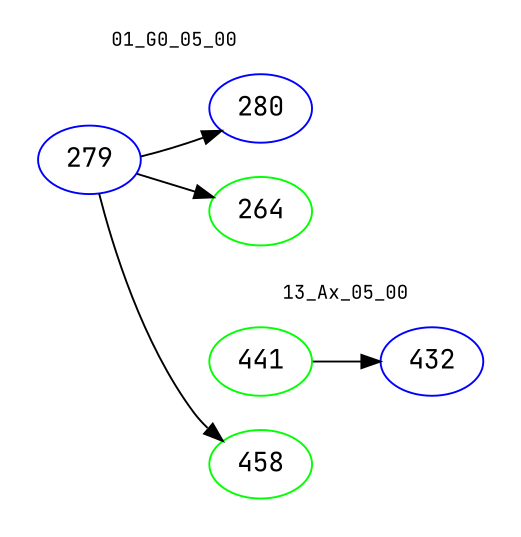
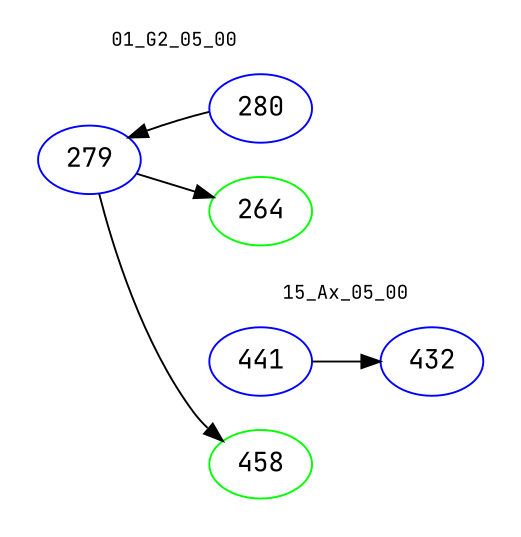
cluster "01_G0_05_00": label "01_G0_05_00" -> "01_G2_05_00"
edge "279" -> "280": reversed
cluster "13_Ax_05_00": label "13_Ax_05_00" -> "15_Ax_05_00"
node "441": color green -> blue
